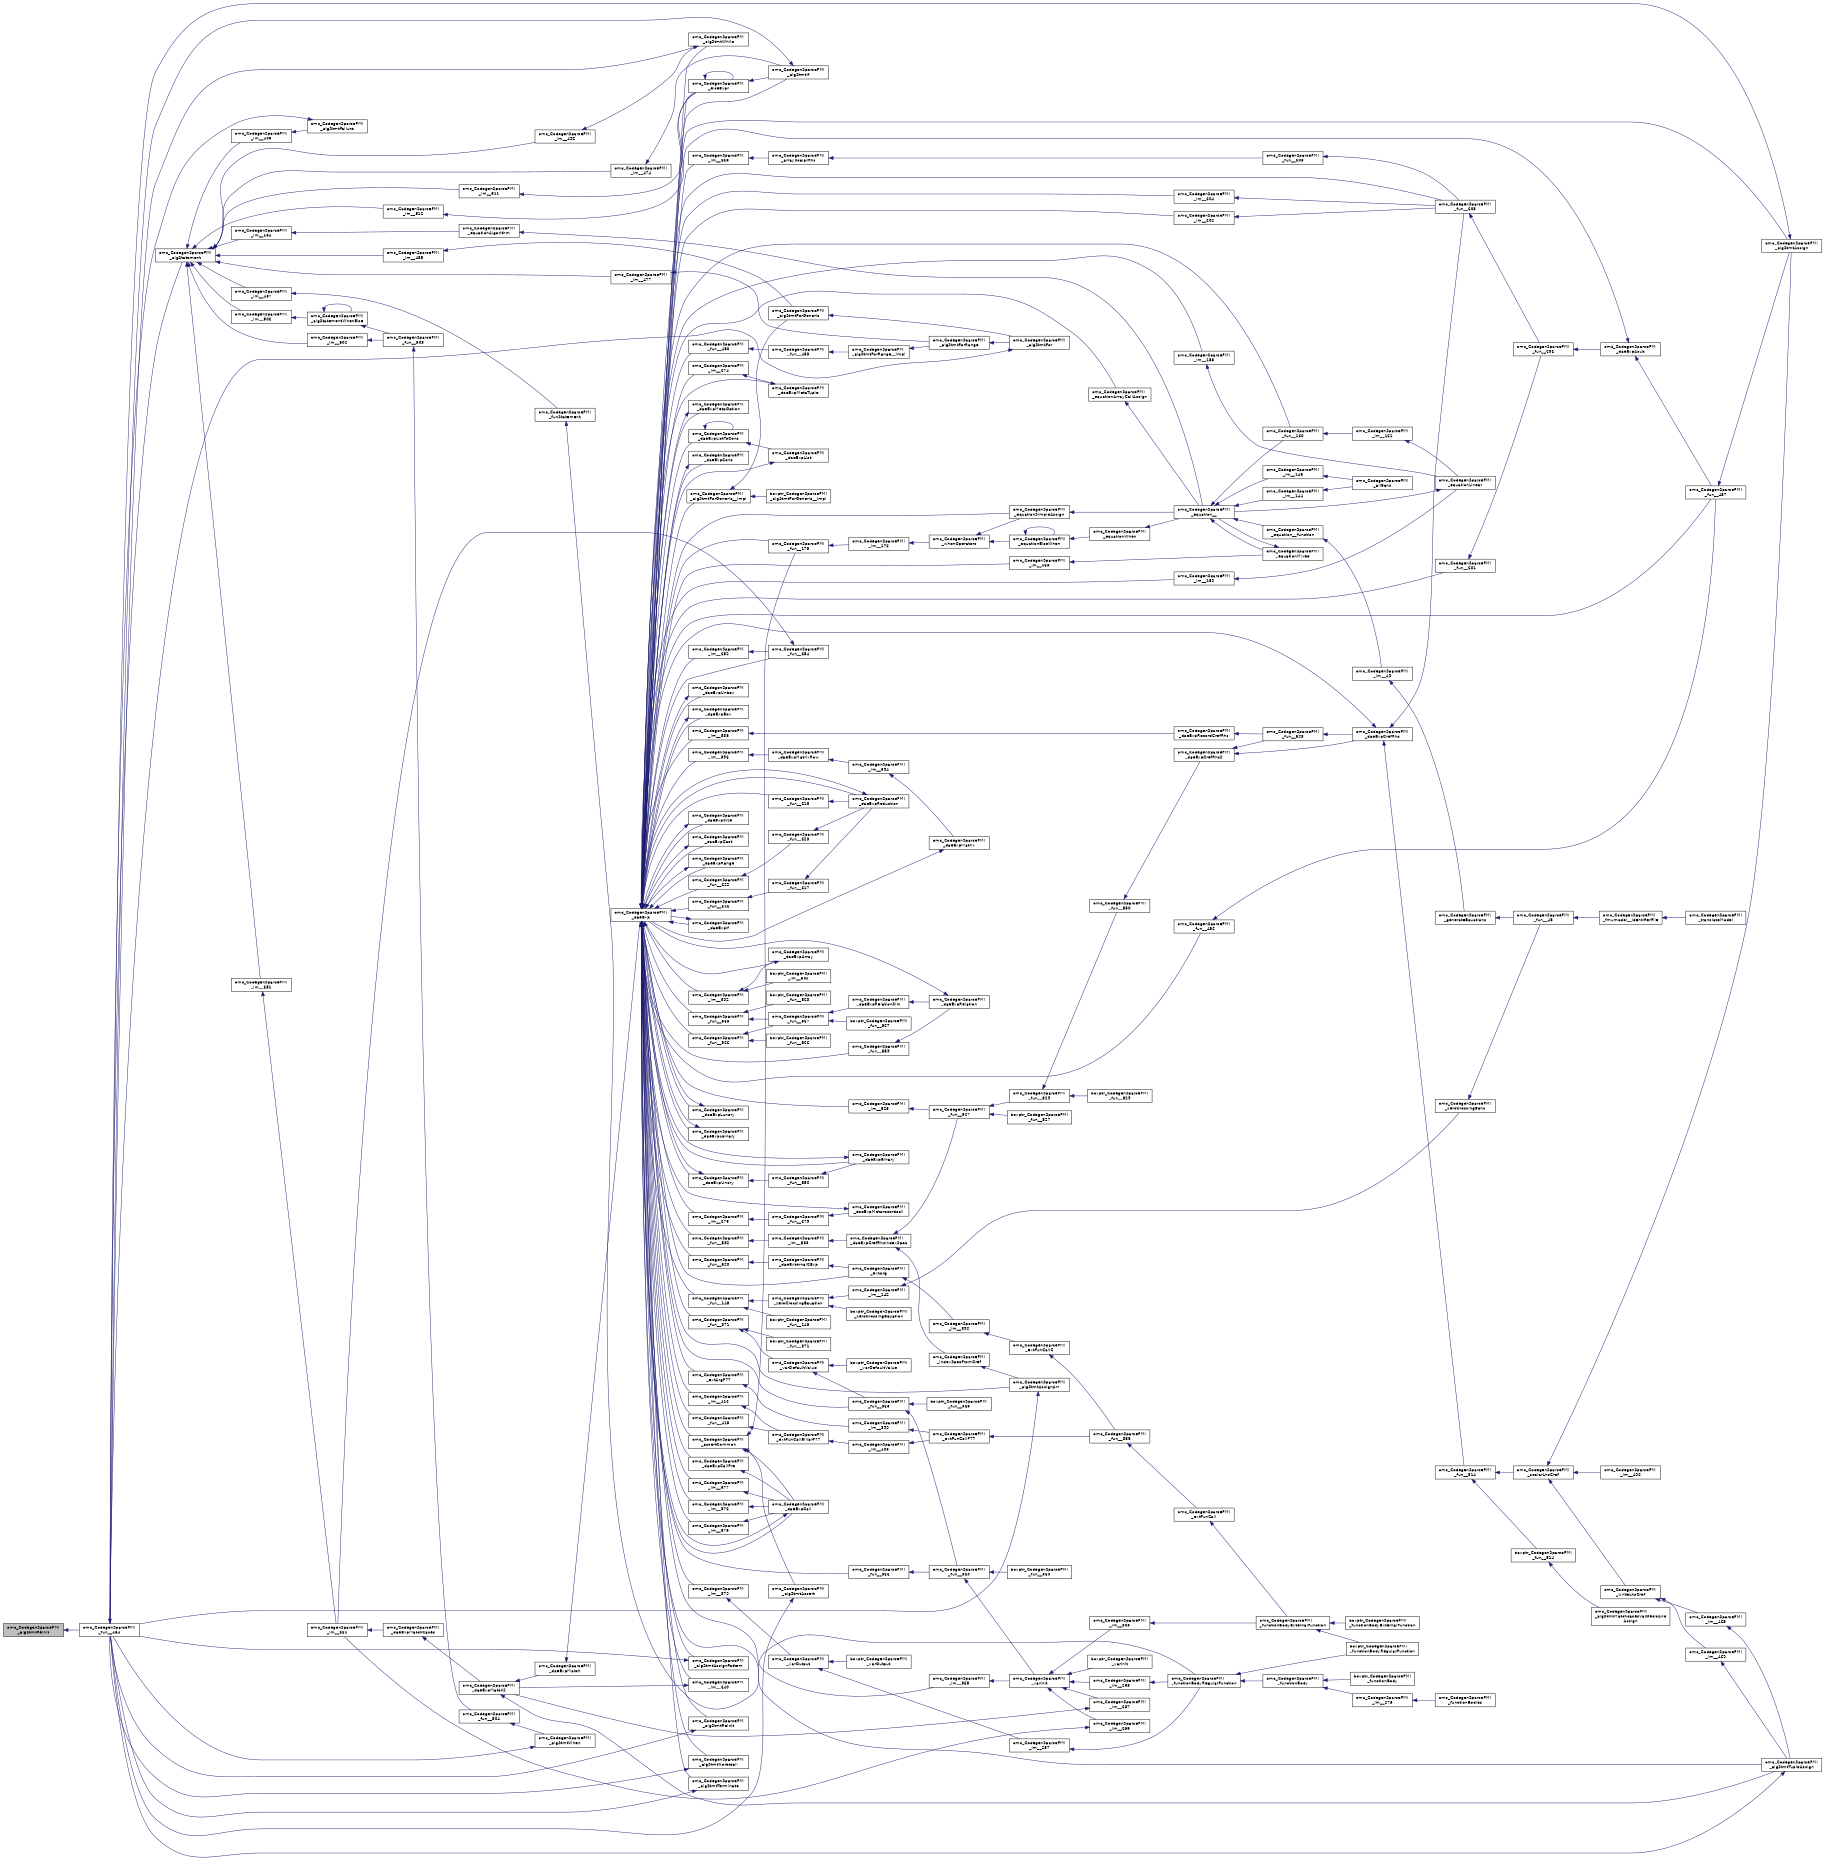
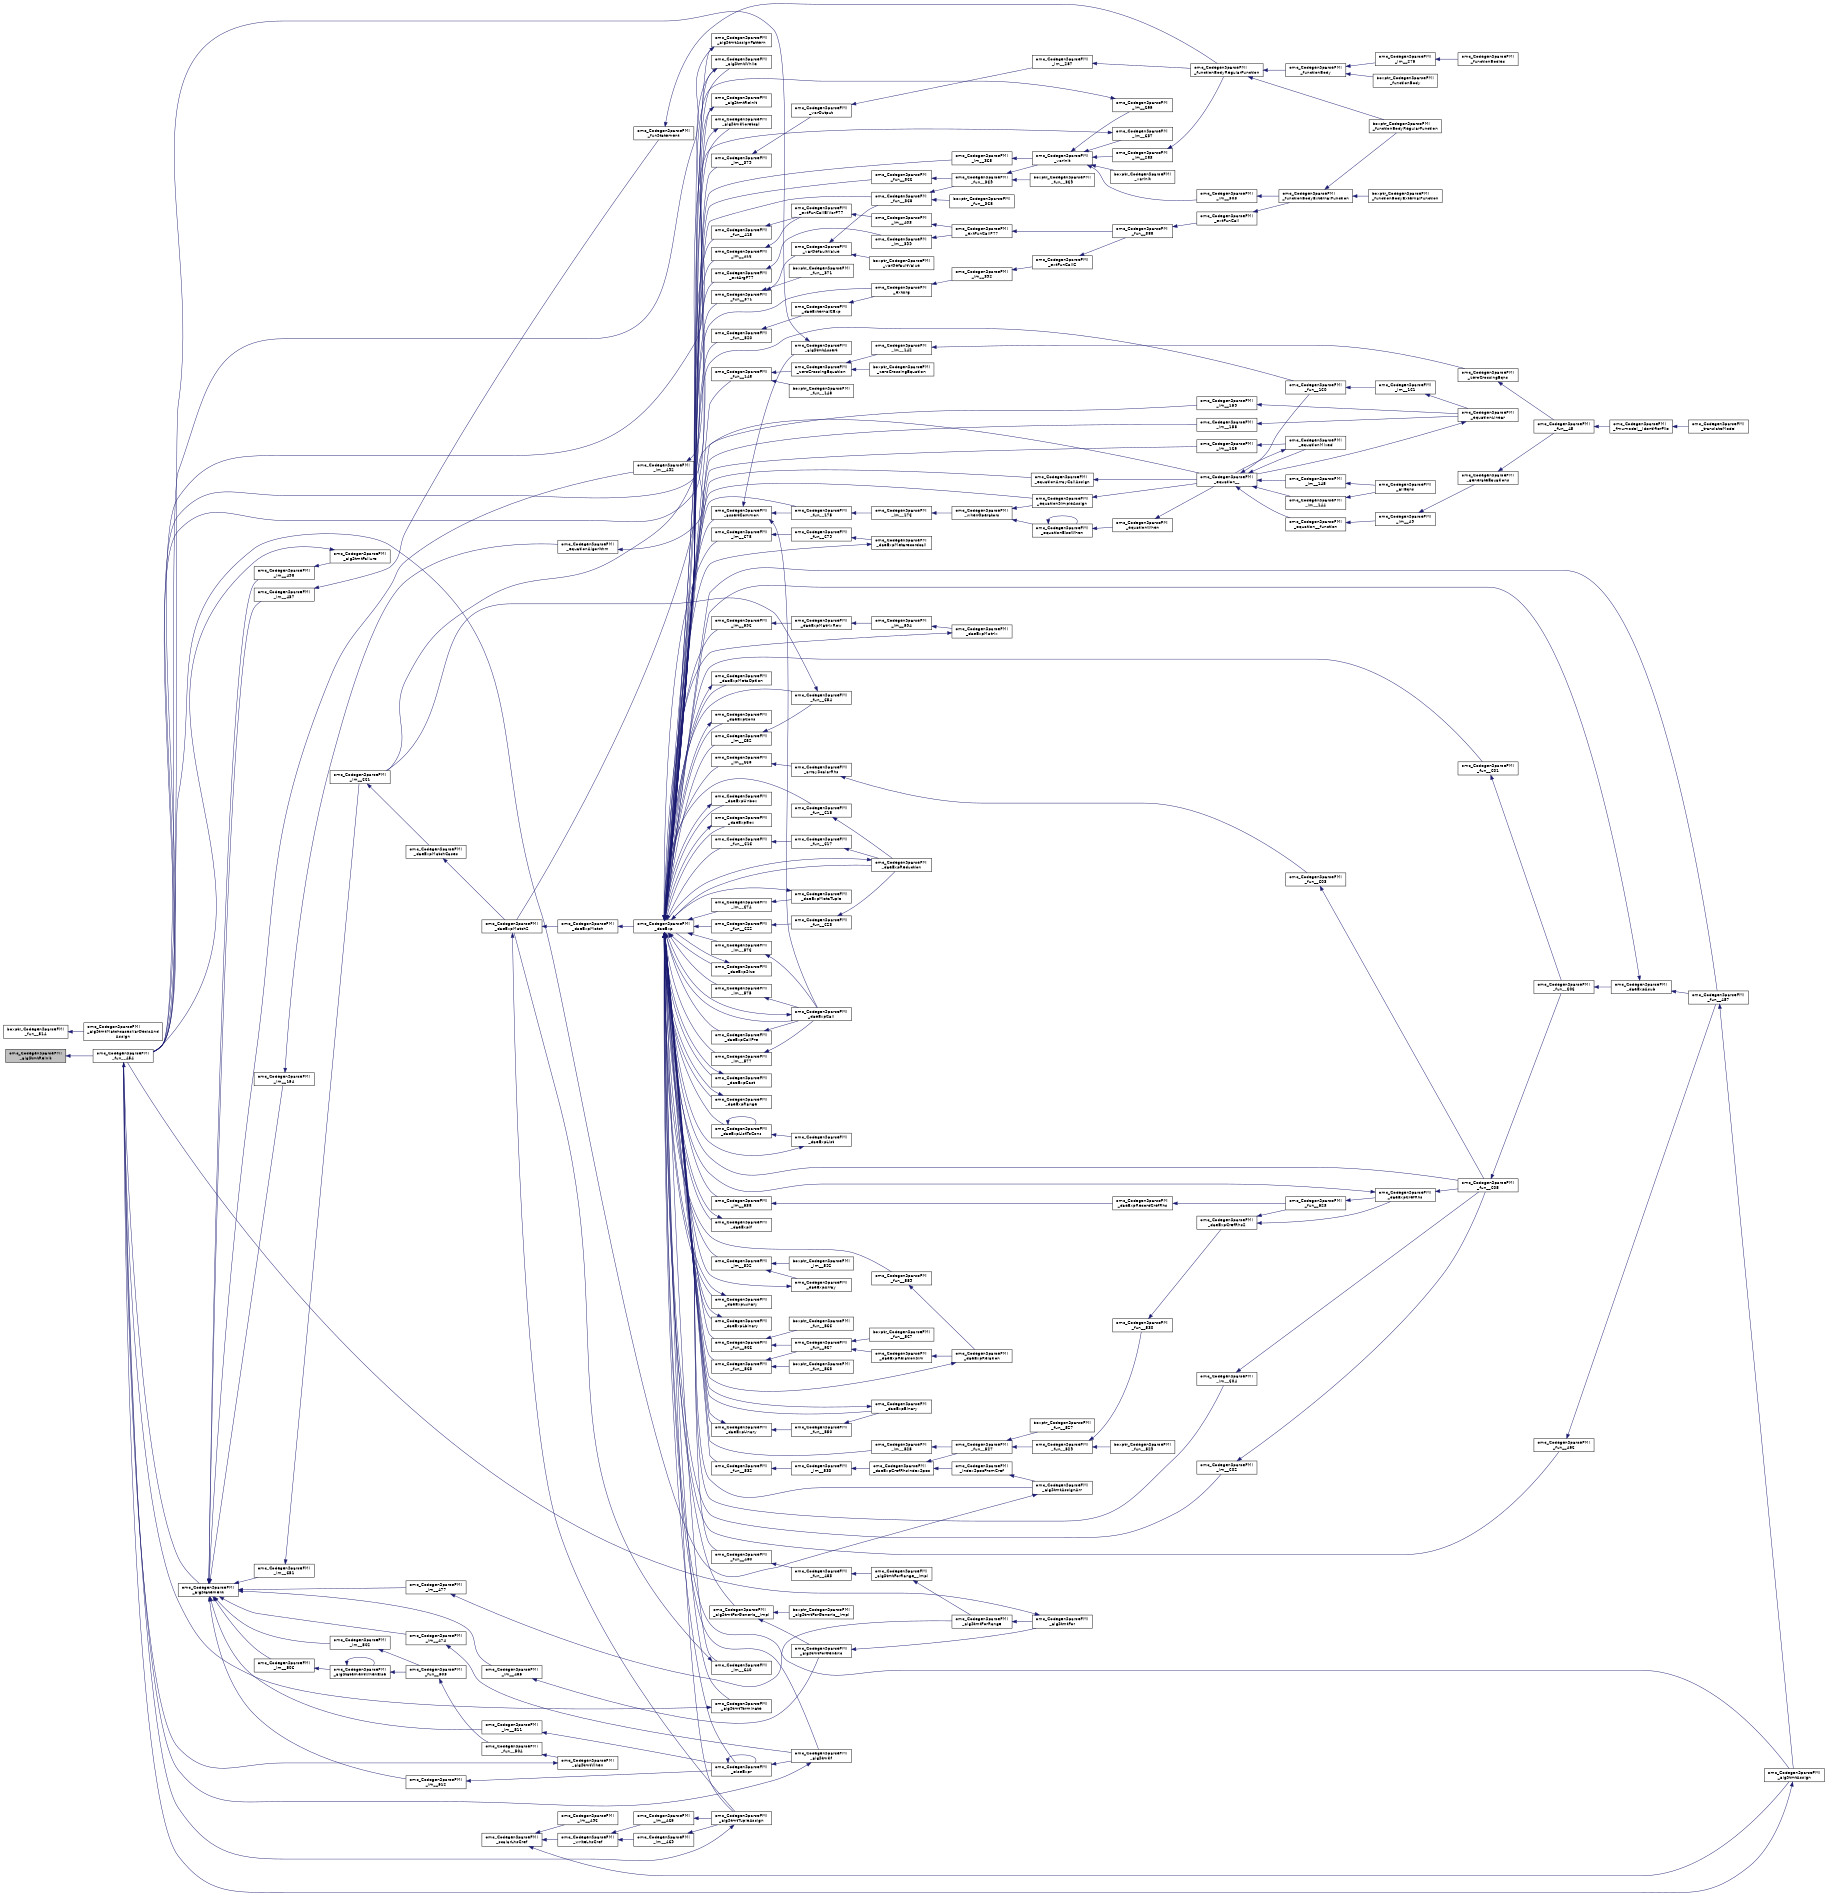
node "omc_CodegenSparseFMI _fun__514": removed
node "boxptr_CodegenSparseFMI _varOutput": removed
